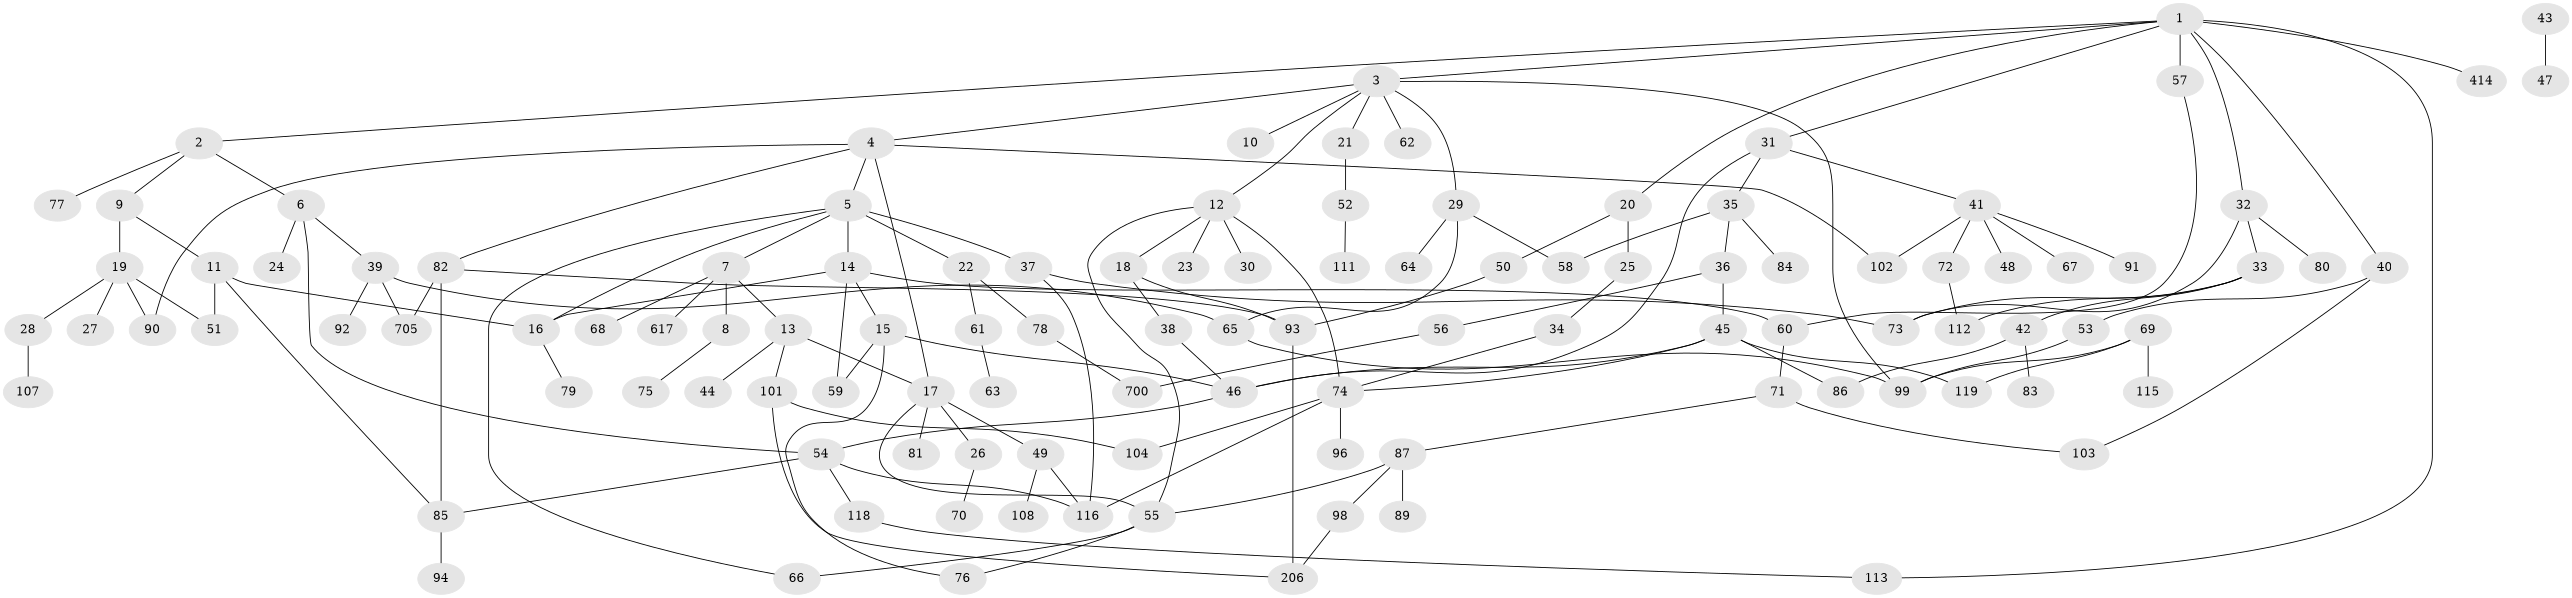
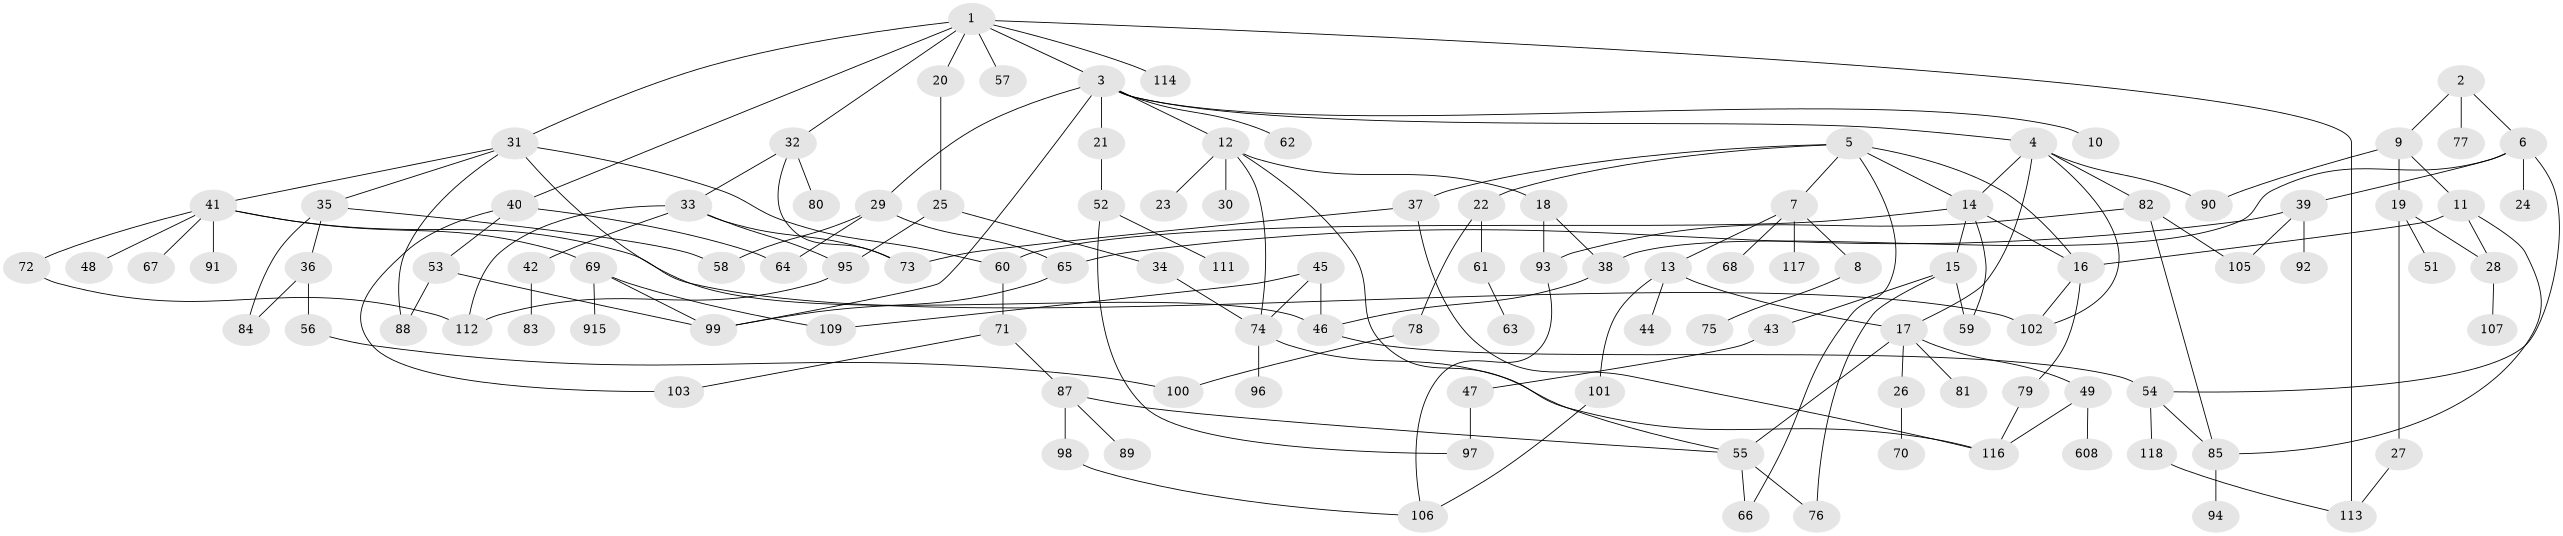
edge "1" -- "2": removed
node "414": label "414" -> "114"
edge "4" -- "5": now "4" -- "14"
edge "40" -- "64": added
edge "41" -- "69": added
edge "6" -- "38": added
node "95": added
node "50": removed
edge "19" -- "90": now "9" -- "90"
edge "11" -- "51": now "11" -- "28"
edge "36" -- "45": now "36" -- "84"
edge "16" -- "102": added
edge "57" -- "60": now "31" -- "60"
node "88": added
node "705": label "705" -> "105"
node "617": label "617" -> "117"
edge "15" -- "46": now "15" -- "43"
node "700": label "700" -> "100"
node "86": removed
node "119": label "119" -> "109"
node "115": label "115" -> "915"
node "104": removed
node "97": added
edge "54" -- "116": now "79" -- "116"
edge "27" -- "113": added
node "108": label "108" -> "608"
node "206": label "206" -> "106"
